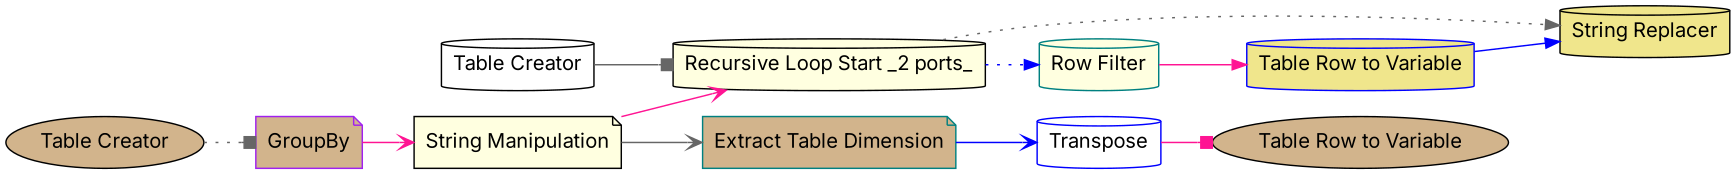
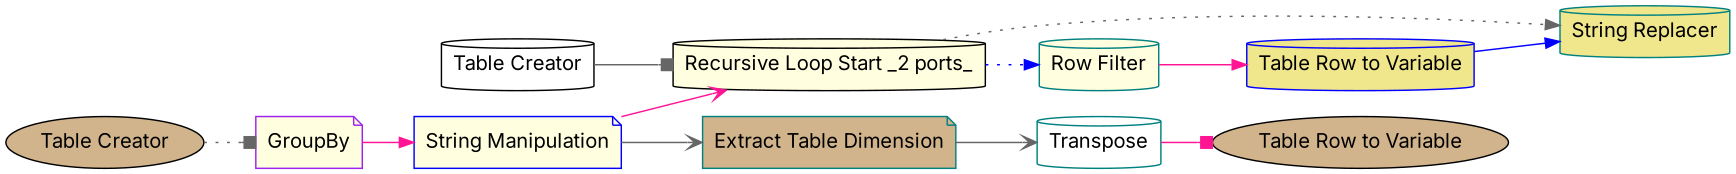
node "String Replacer": color black -> teal
node "GroupBy": fillcolor tan -> lightyellow
edge "GroupBy" -> "String Manipulation": arrowhead vee -> normal
node "String Manipulation": color black -> blue
edge "Extract Table Dimension" -> "Transpose": color blue -> gray40
node "Transpose": color blue -> teal
